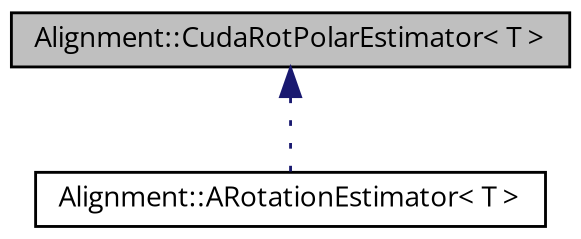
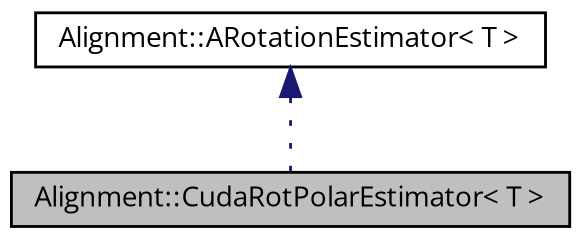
edge "Alignment::ARotationEstimator< T >" -> "Alignment::CudaRotPolarEstimator< T >": reversed
